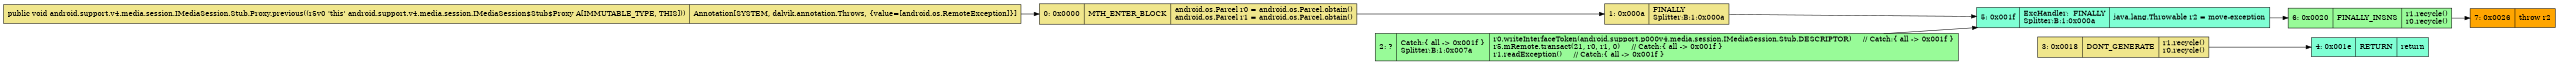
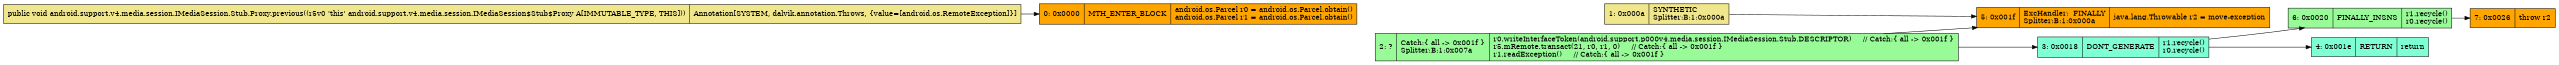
node "1: 0x000a": text "FINALLY" -> "SYNTHETIC"
node "0: 0x0000": fillcolor khaki -> orange
edge "0: 0x0000" -> "1: 0x000a": removed
node "5: 0x001f": fillcolor aquamarine -> orange
edge "5: 0x001f" -> "6: 0x0020": now "3: 0x0018" -> "6: 0x0020"
edge "2: ?" -> "3: 0x0018": added
node "3: 0x0018": fillcolor khaki -> aquamarine
